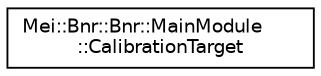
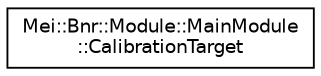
node "Mei::Bnr::Bnr::MainModule ::CalibrationTarget": label "Mei::Bnr::Bnr::MainModule ::CalibrationTarget" -> "Mei::Bnr::Module::MainModule ::CalibrationTarget"
